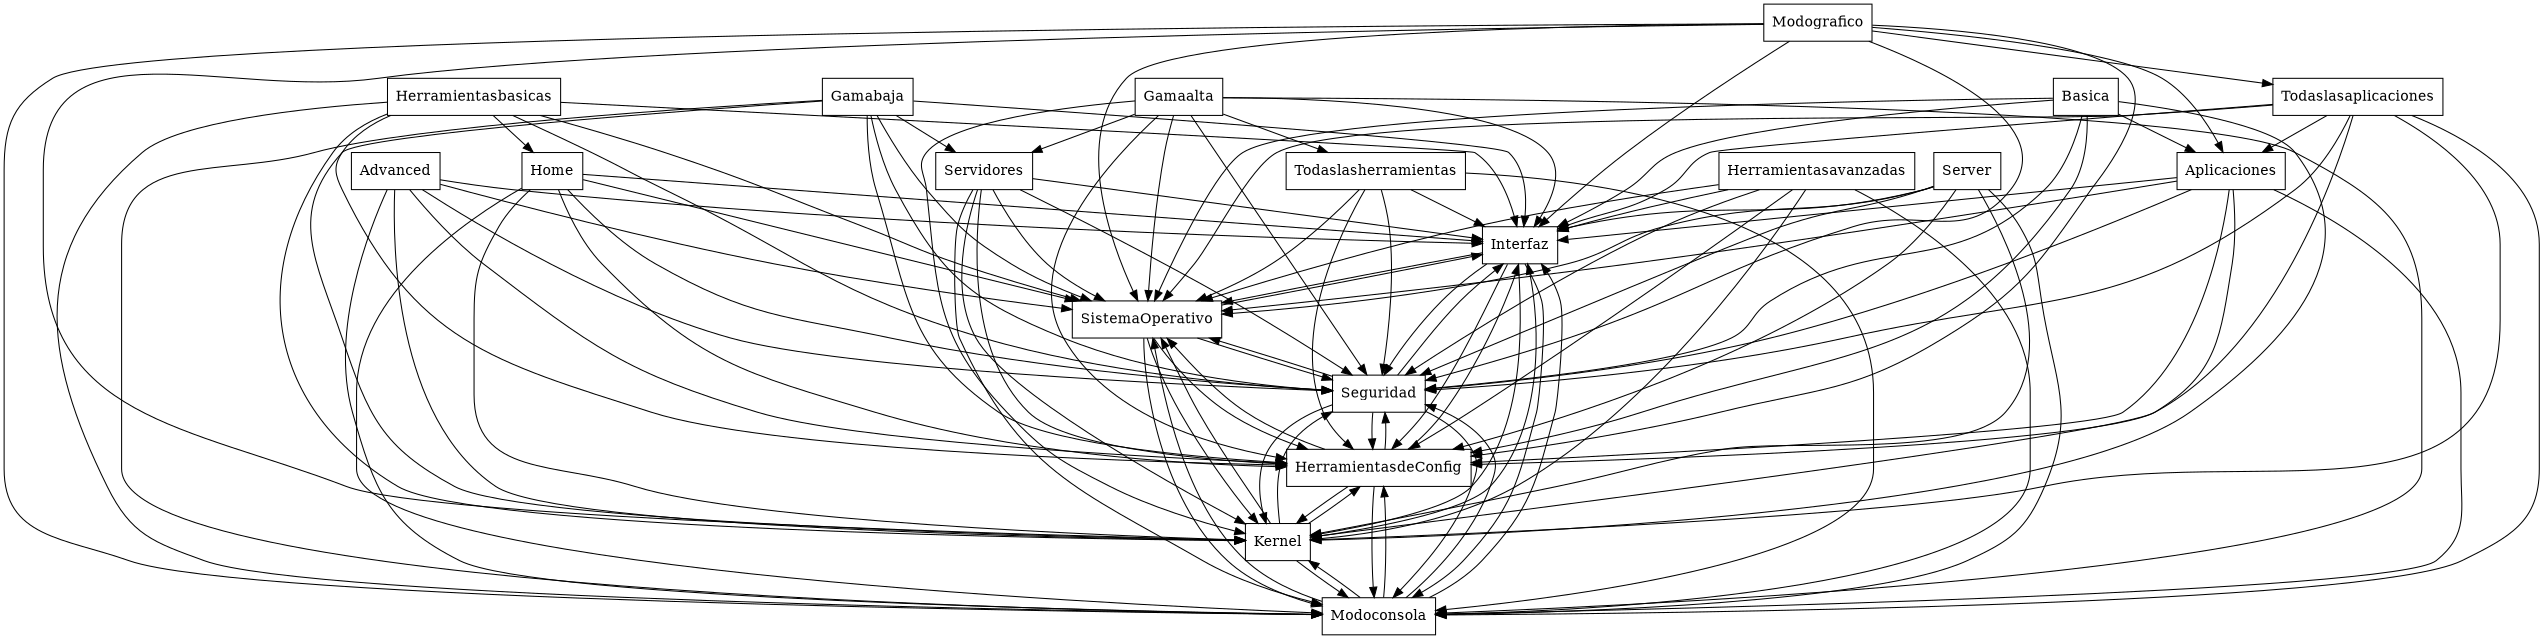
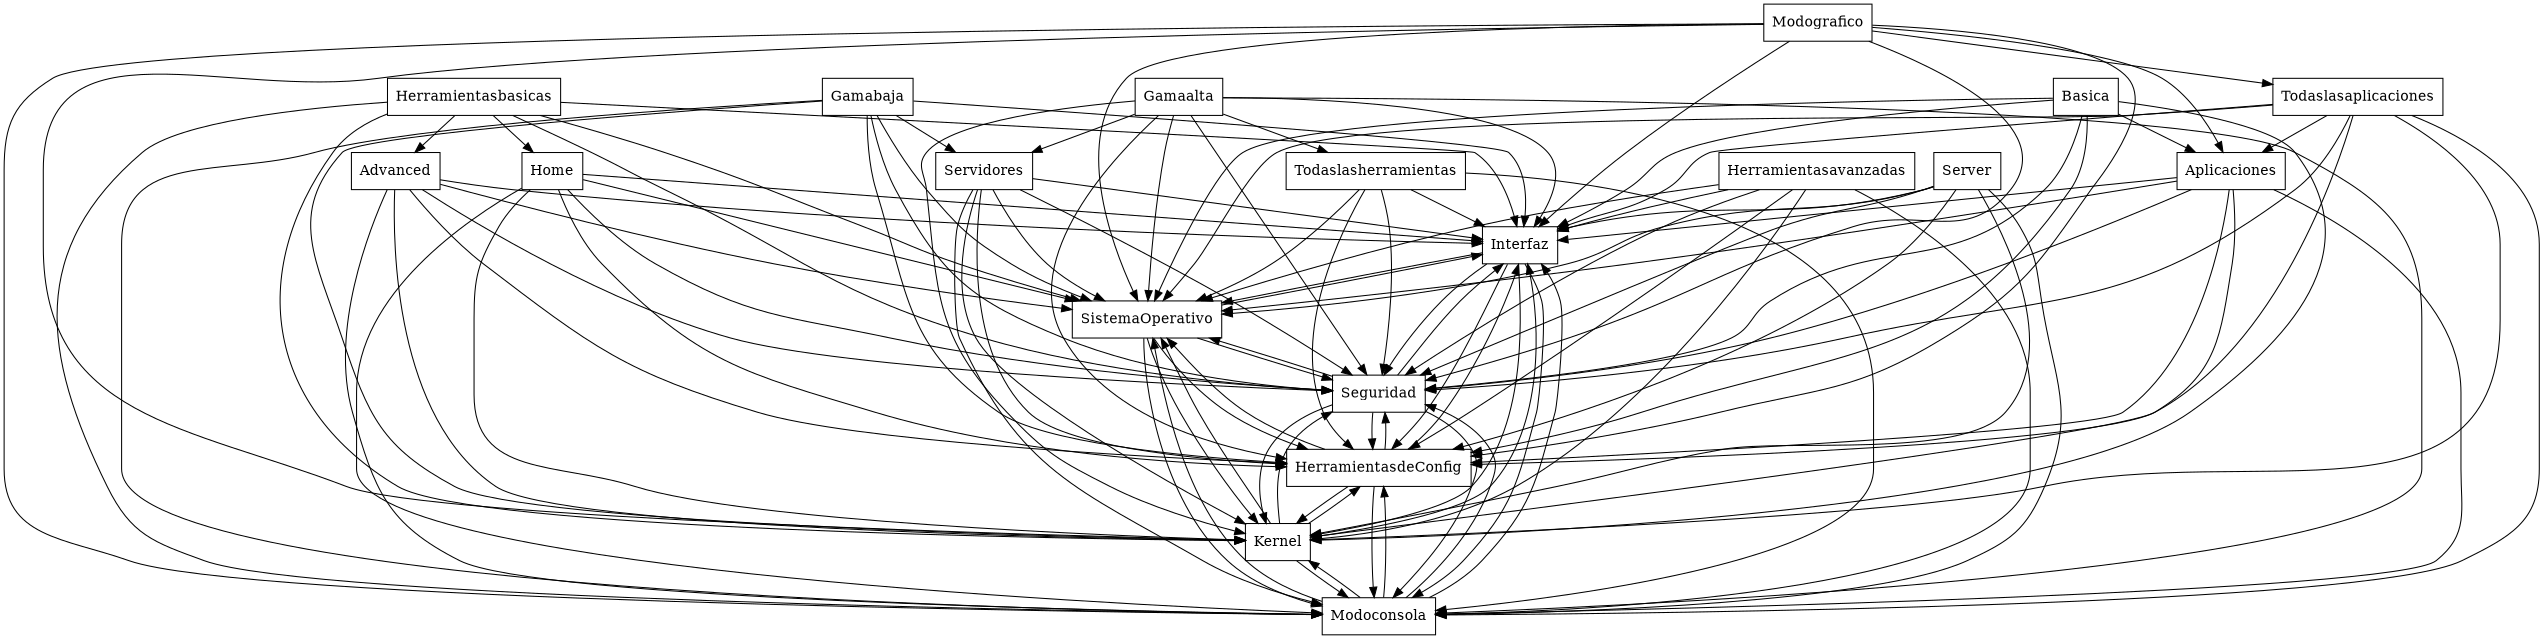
edge "Herramientasbasicas" -> "HerramientasdeConfig": now "Herramientasbasicas" -> "Advanced"
